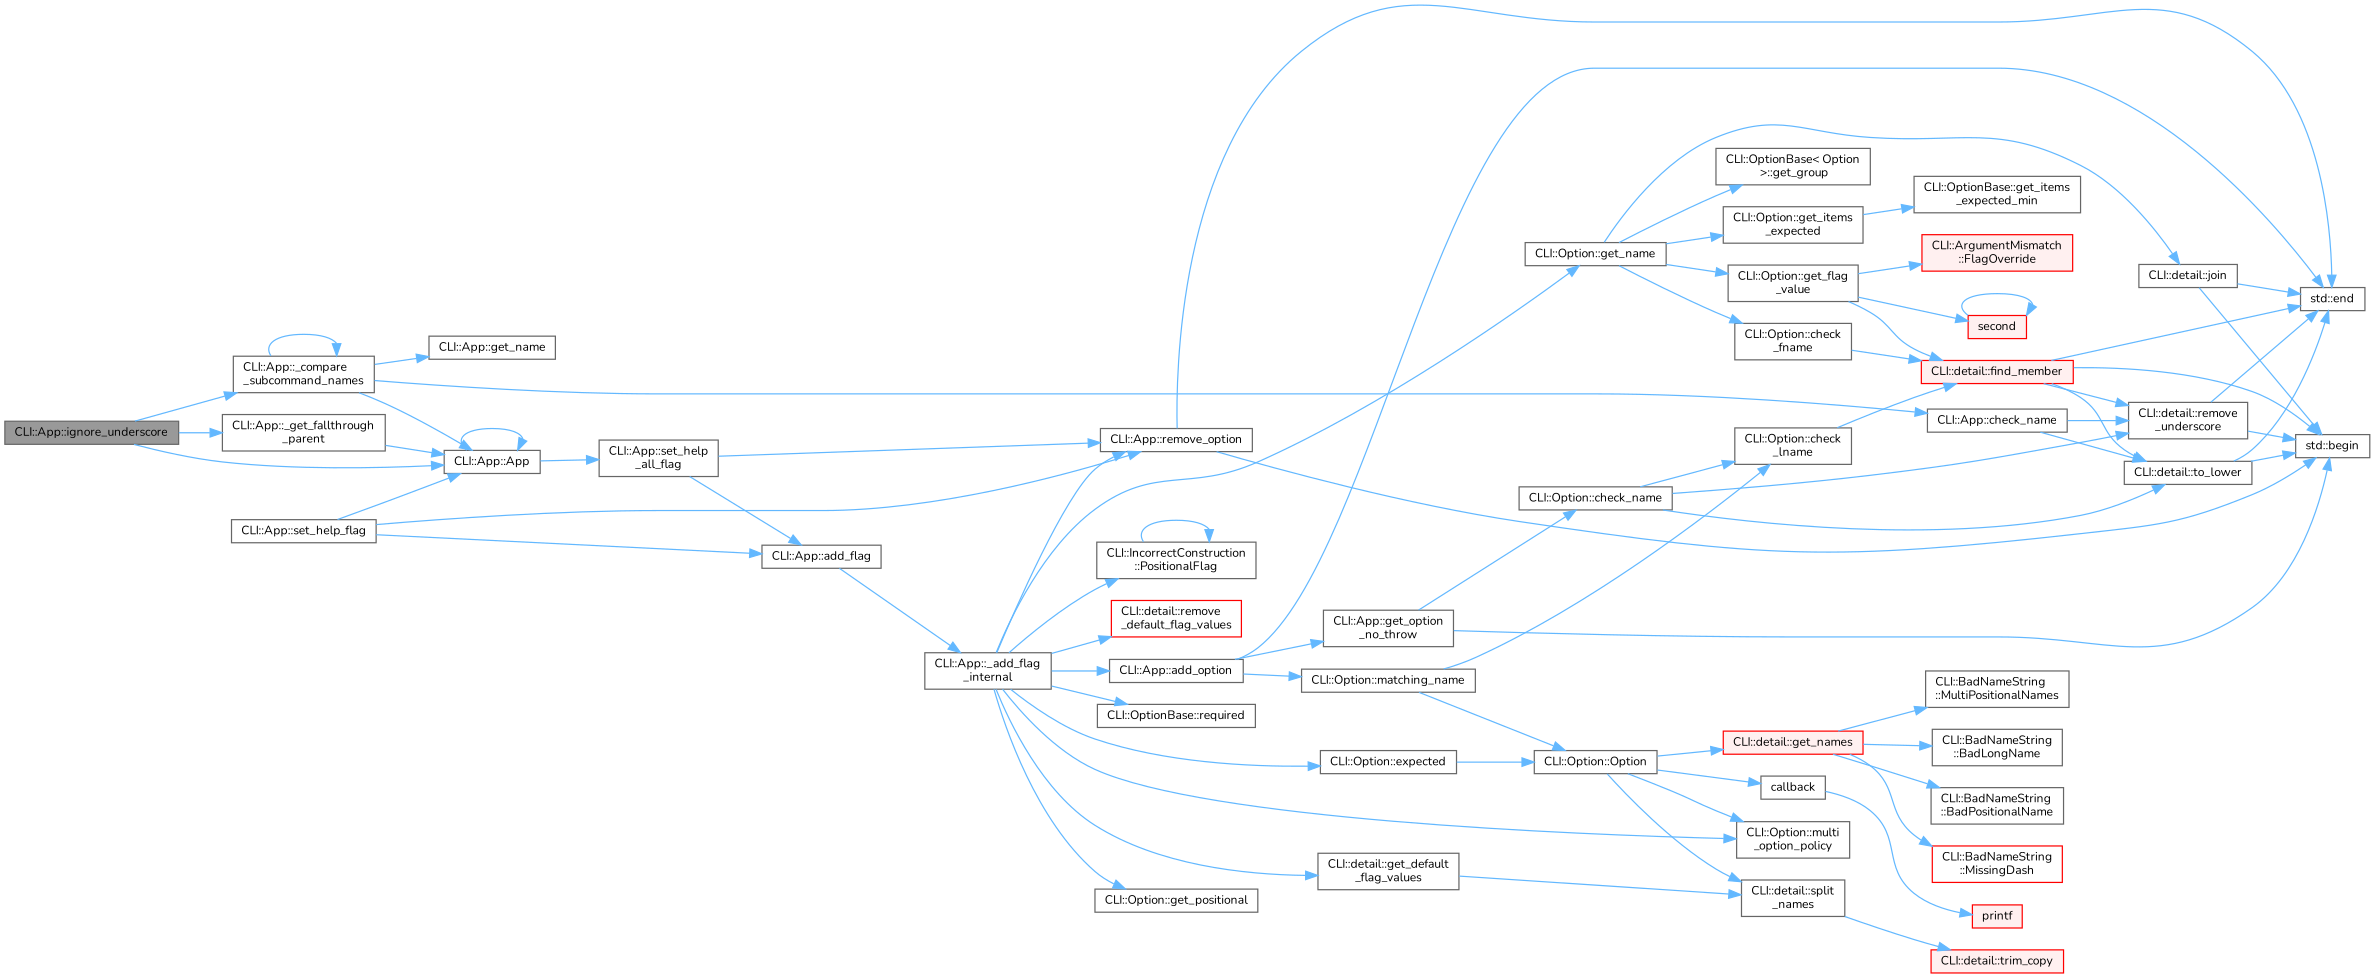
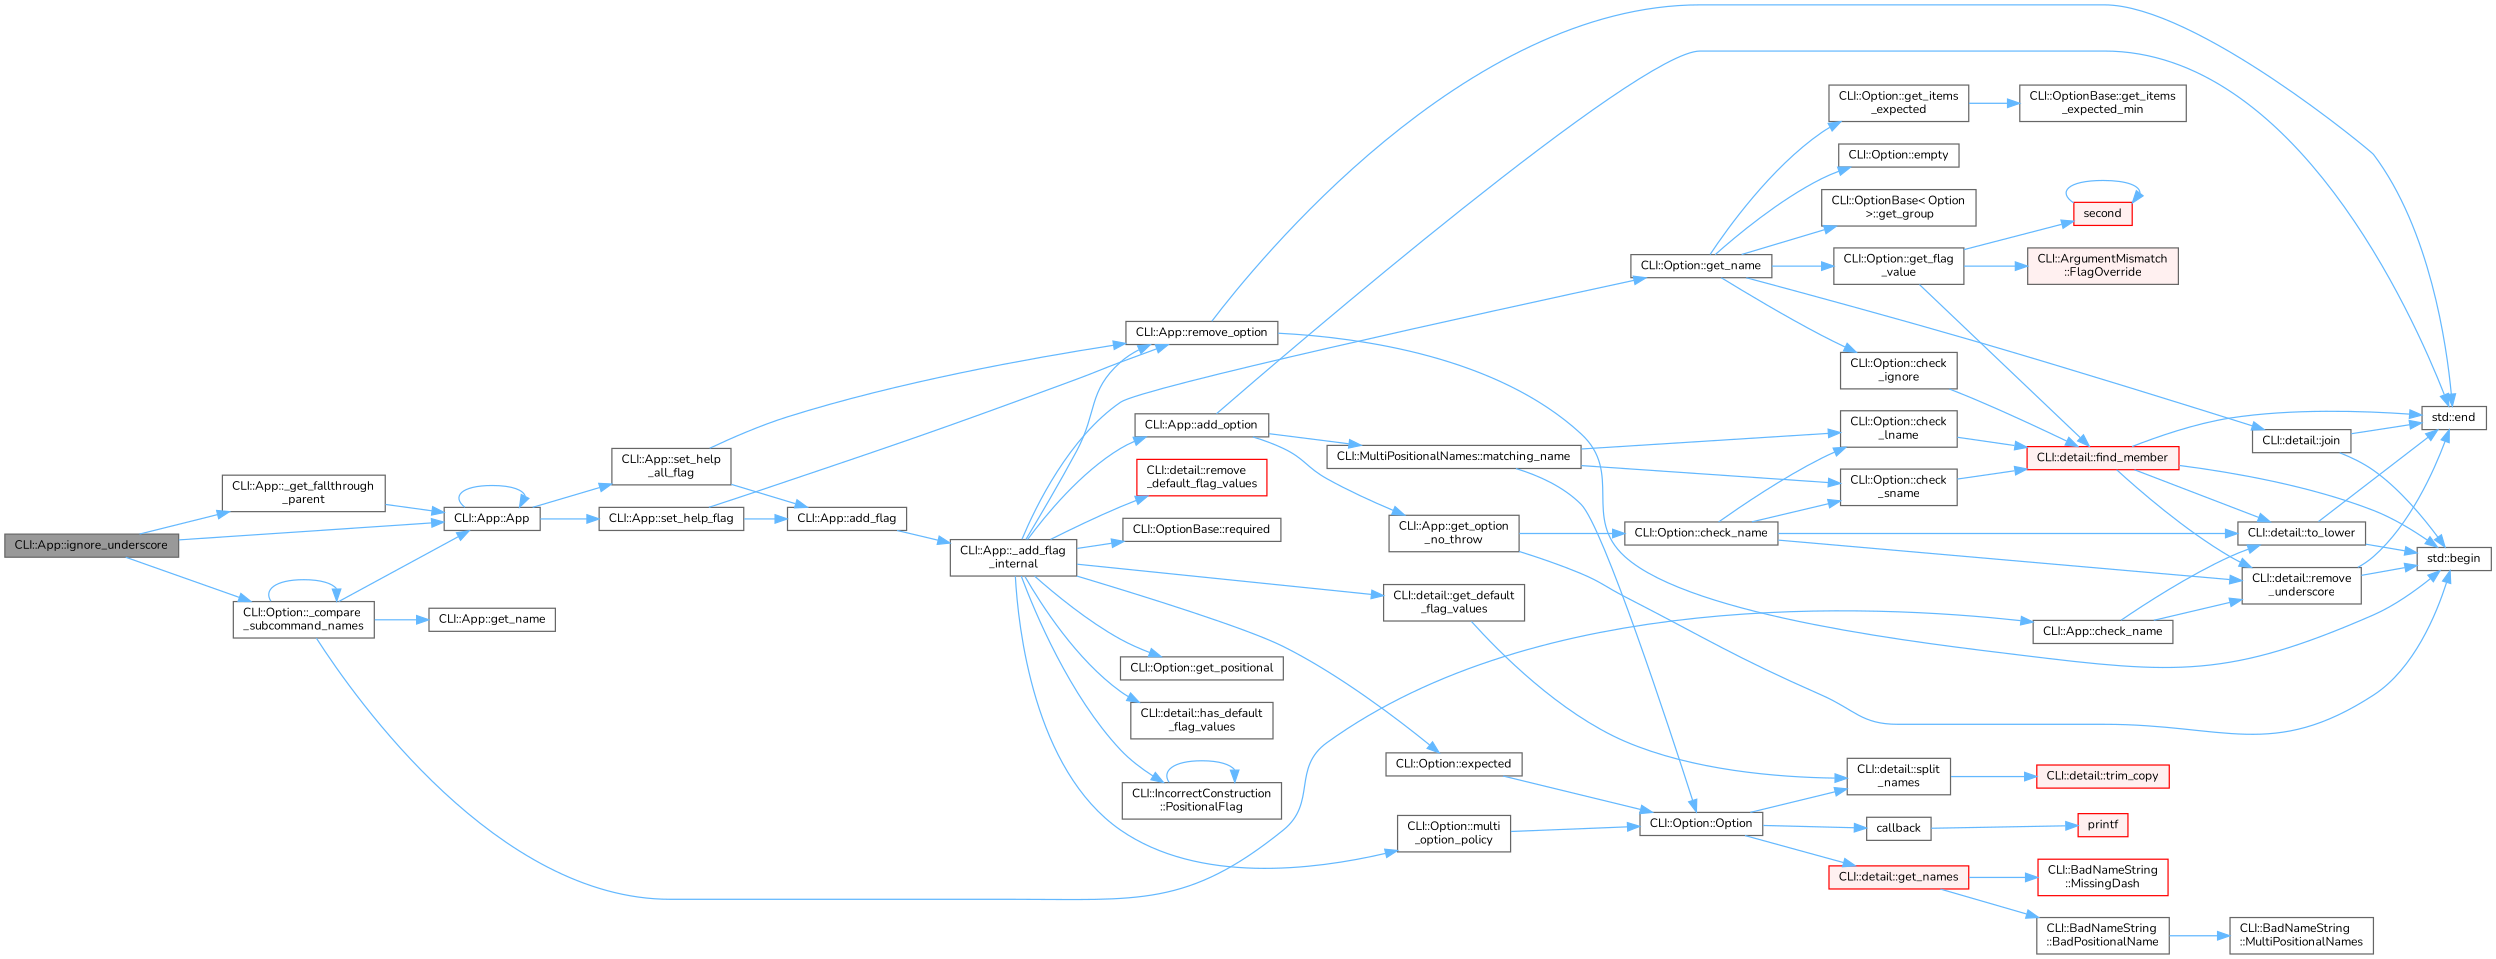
node "CLI::Option::empty": added
node "CLI::ArgumentMismatch ::FlagOverride": color red -> grey40
node "CLI::Option::check _fname": label "CLI::Option::check _fname" -> "CLI::Option::check _ignore"
node "CLI::App::_compare _subcommand_names": label "CLI::App::_compare _subcommand_names" -> "CLI::Option::_compare _subcommand_names"
node "CLI::Option::check _sname": added
edge "CLI::App::set_help_flag" -> "CLI::App::App": reversed
node "CLI::Option::matching_name": label "CLI::Option::matching_name" -> "CLI::MultiPositionalNames::matching_name"
node "CLI::detail::has_default _flag_values": added
edge "CLI::detail::get_names" -> "CLI::BadNameString ::MultiPositionalNames": now "CLI::BadNameString ::BadPositionalName" -> "CLI::BadNameString ::MultiPositionalNames"
node "CLI::BadNameString ::BadLongName": removed
edge "CLI::Option::Option" -> "CLI::Option::multi _option_policy": reversed
